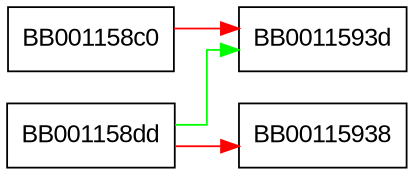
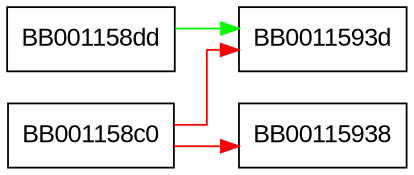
edge "BB001158dd" -> "BB00115938": now "BB001158c0" -> "BB00115938"
